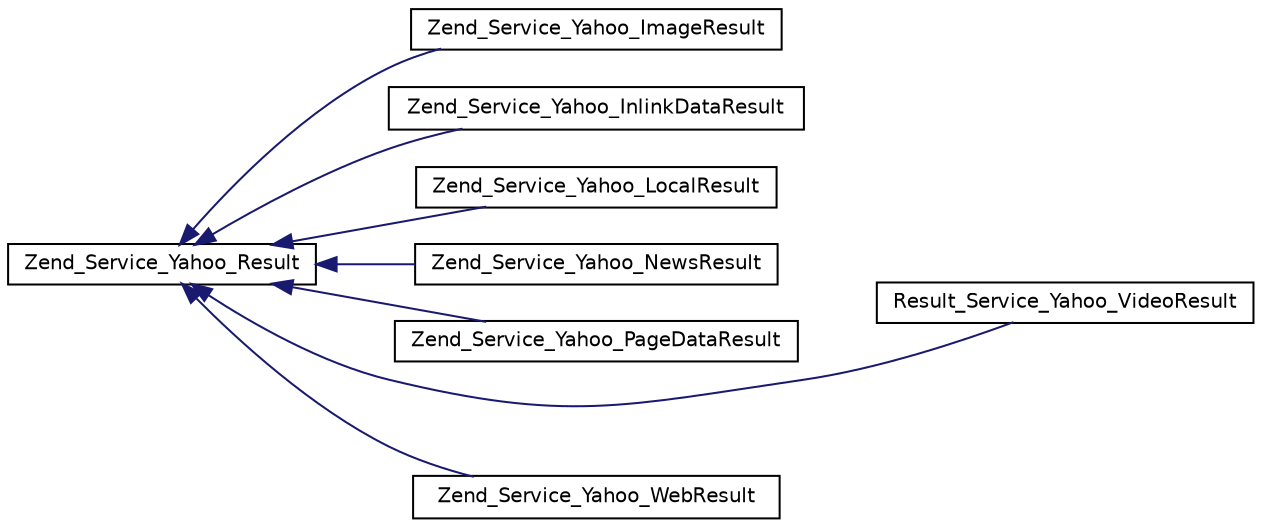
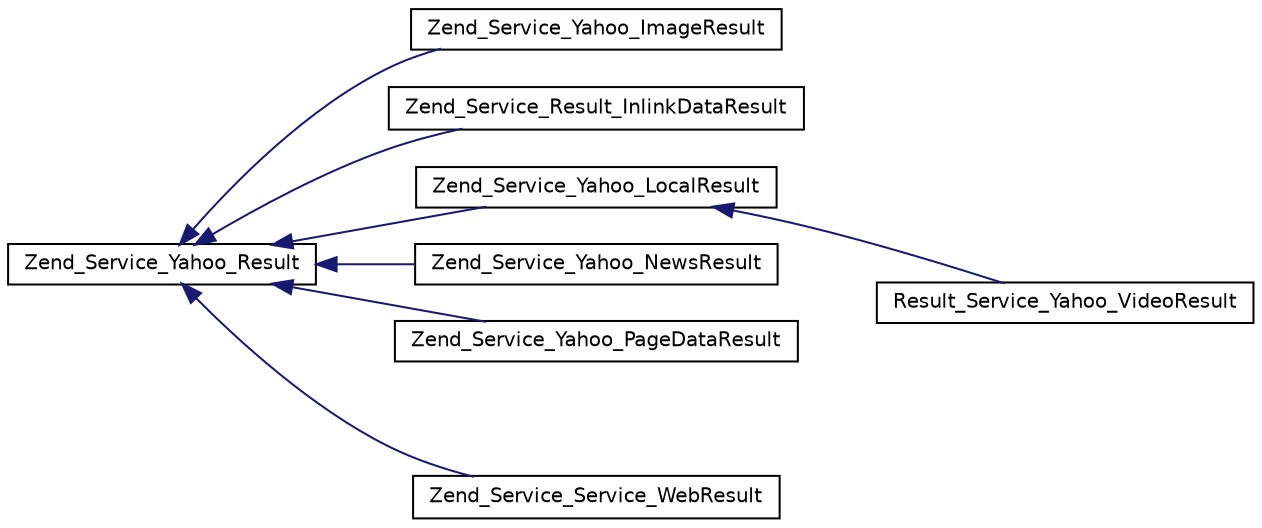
node "Zend_Service_Yahoo_InlinkDataResult": label "Zend_Service_Yahoo_InlinkDataResult" -> "Zend_Service_Result_InlinkDataResult"
edge "Result_Service_Yahoo_VideoResult" -> "Zend_Service_Yahoo_Result": now "Result_Service_Yahoo_VideoResult" -> "Zend_Service_Yahoo_LocalResult"
node "Zend_Service_Yahoo_WebResult": label "Zend_Service_Yahoo_WebResult" -> "Zend_Service_Service_WebResult"
